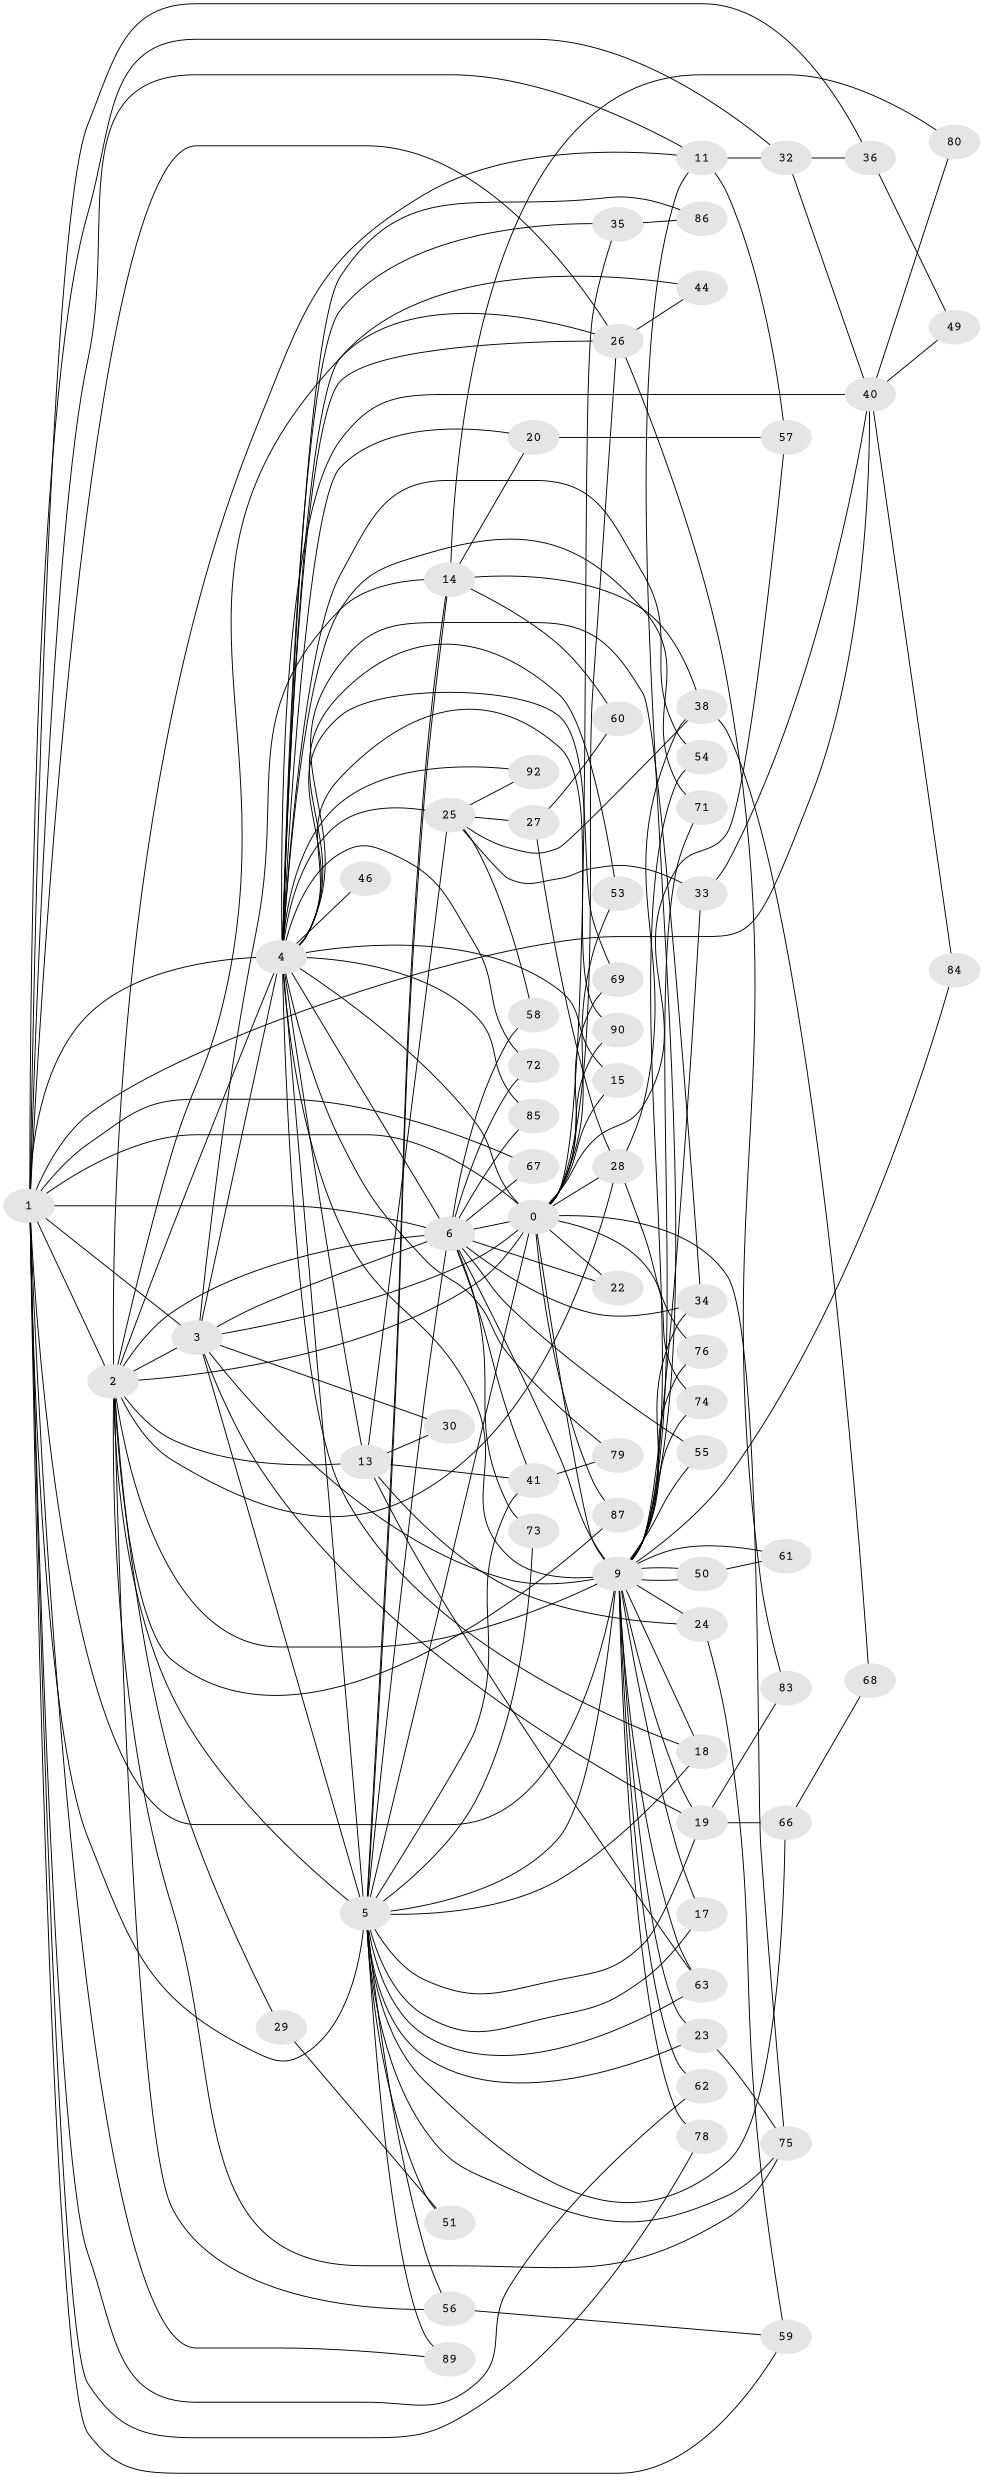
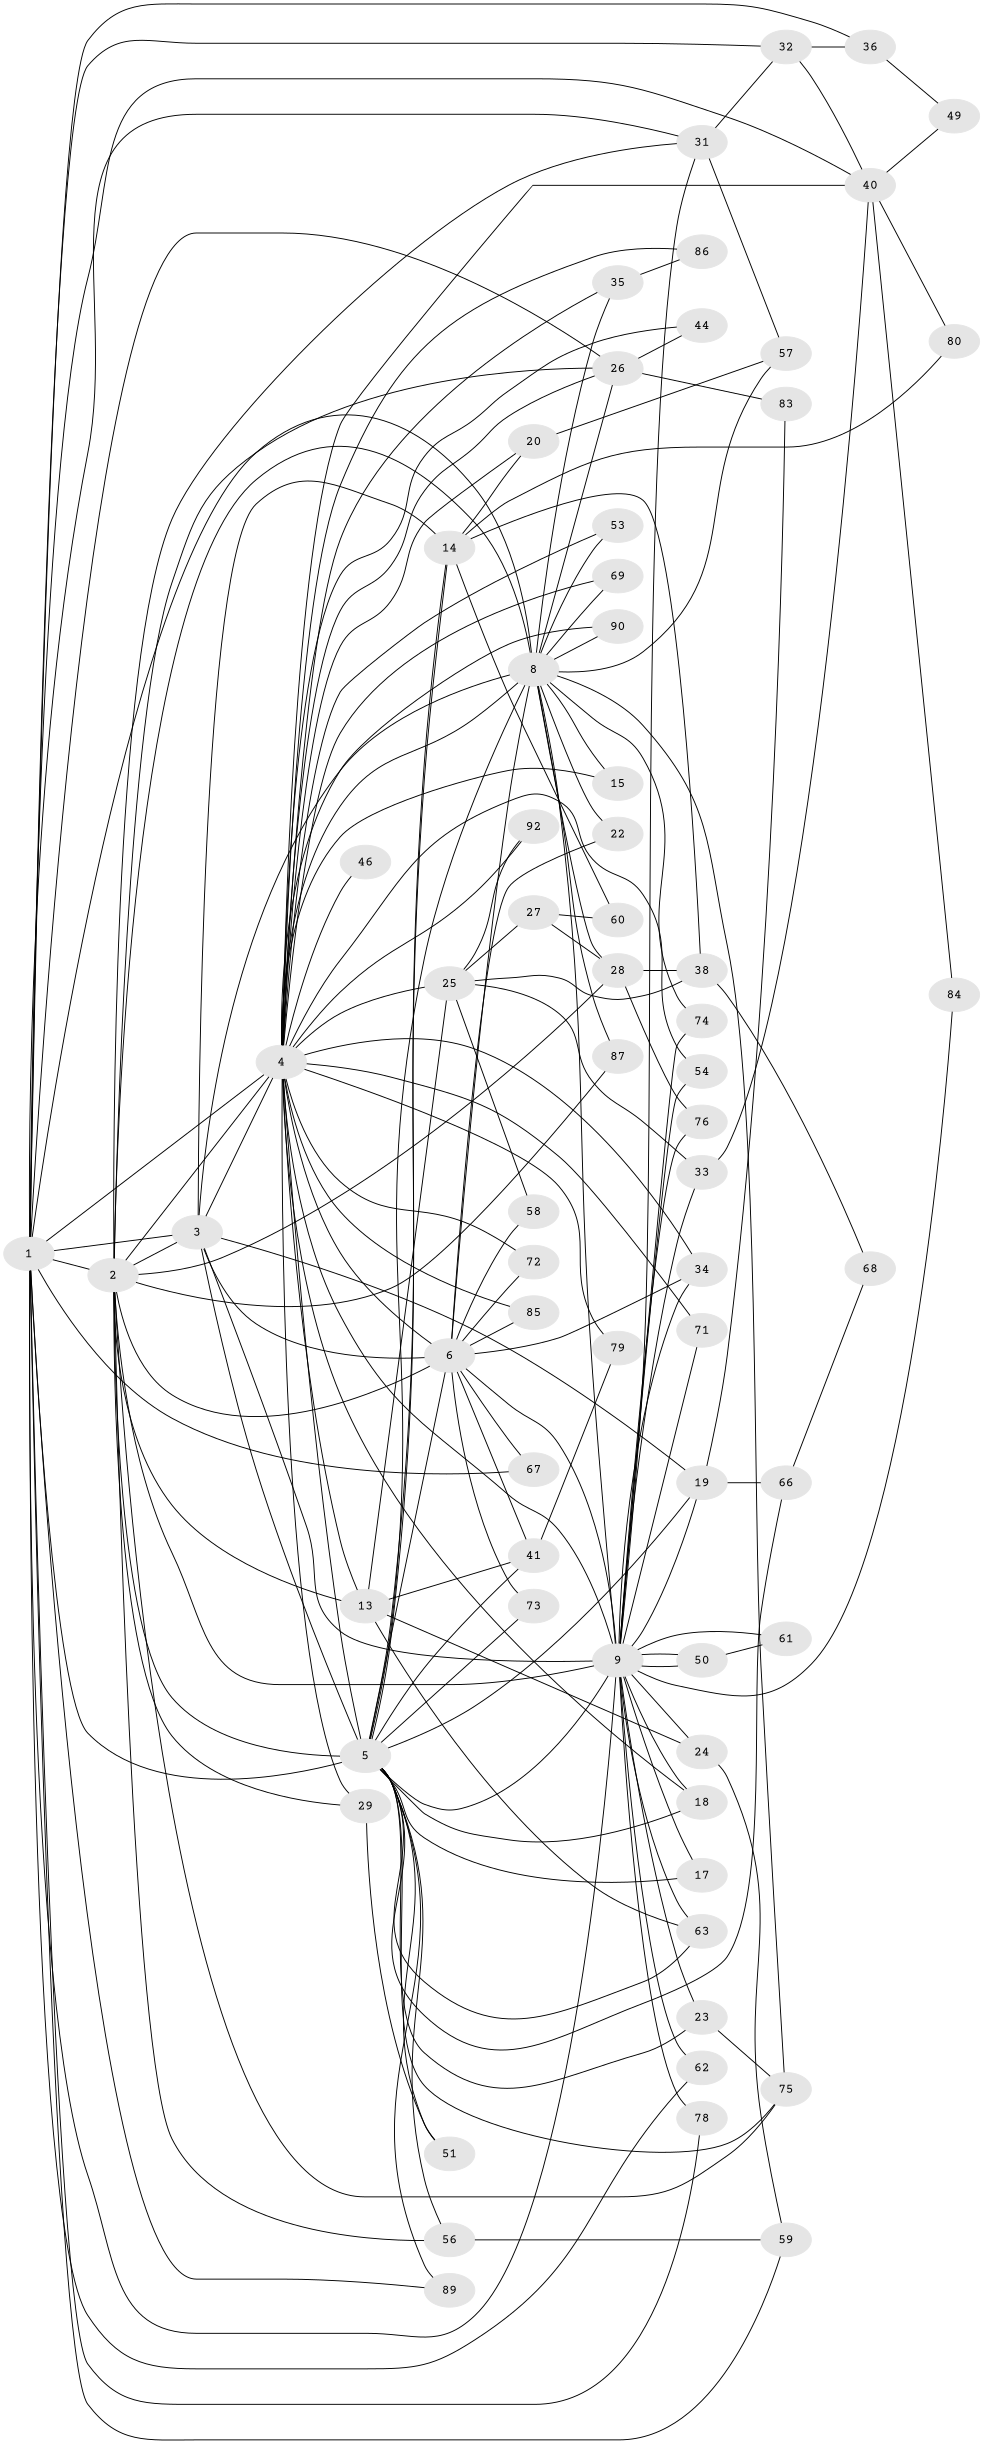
node "11": label "11" -> "31"
edge "1" -- "6": removed
node "0": label "0" -> "8"
node "30": removed
edge "4" -- "29": added
node "55": removed
